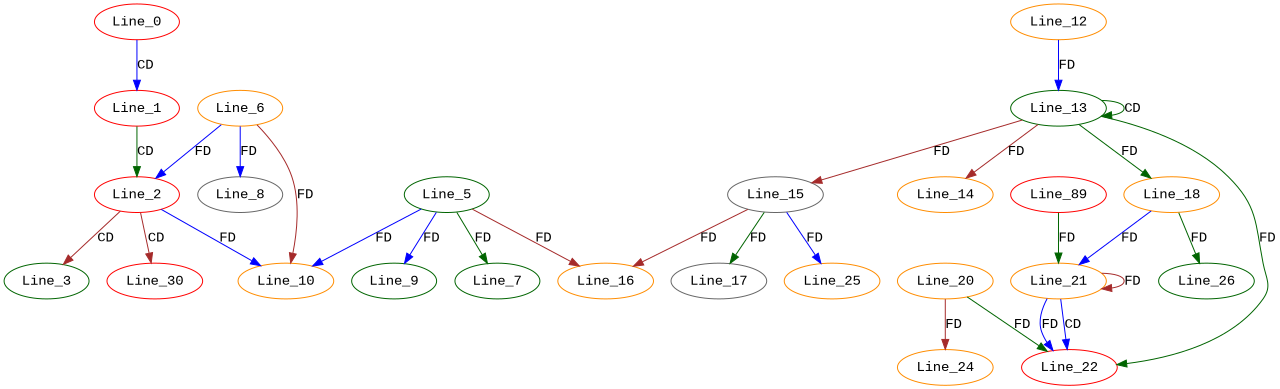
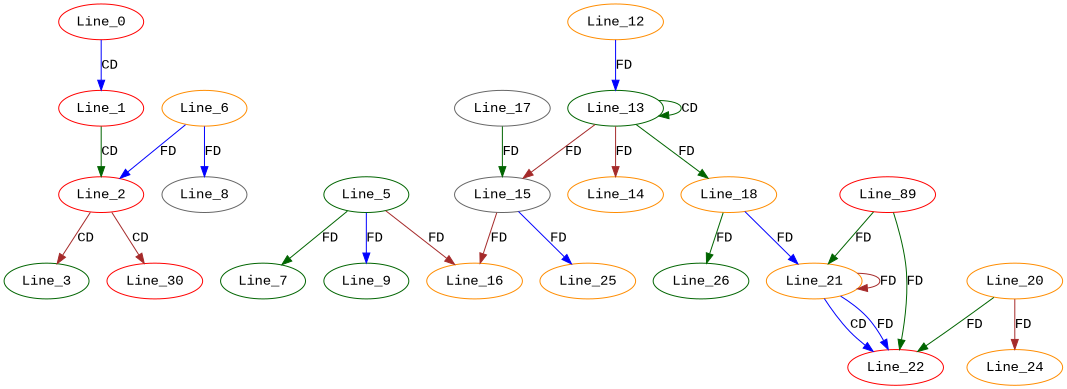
edge "Line_15" -> "Line_17": reversed
edge "Line_13" -> "Line_22": now "Line_89" -> "Line_22"
node "Line_10": removed
